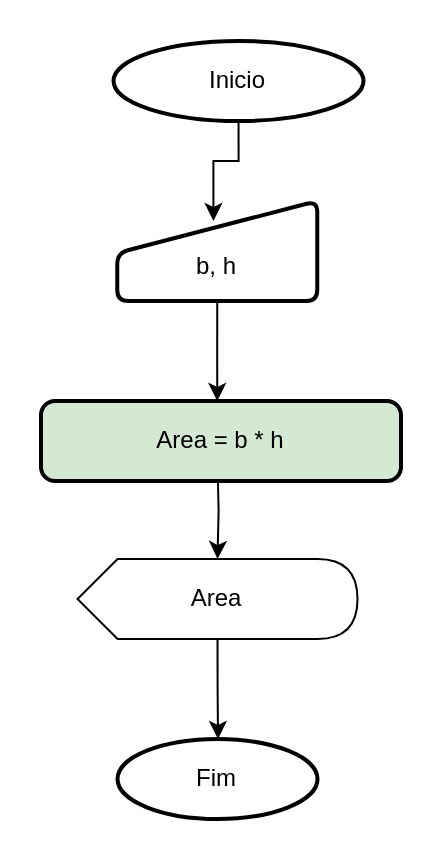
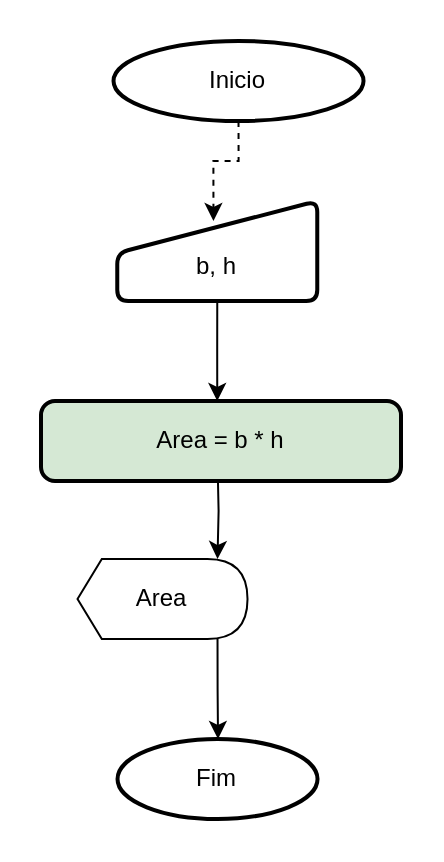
edge "Inicio" -> "b, h": style solid -> dashed
node "Area": size 280x80 -> 170x80
